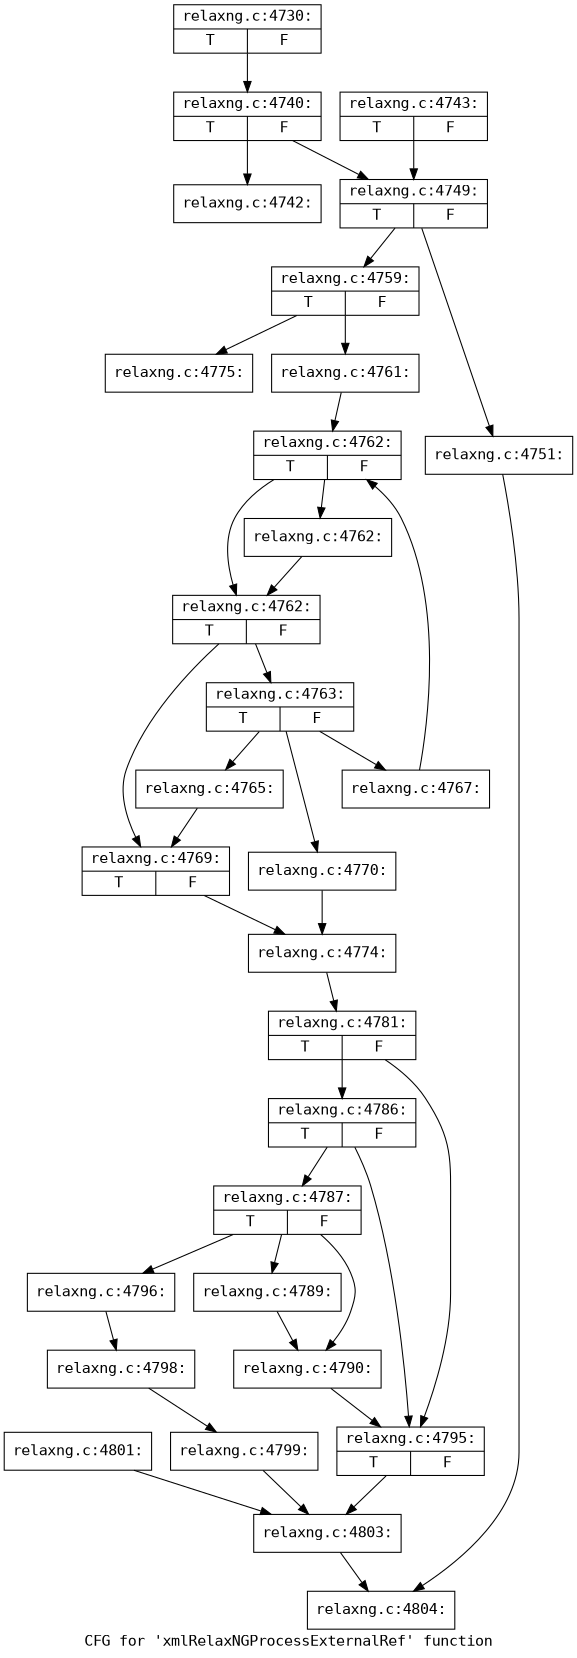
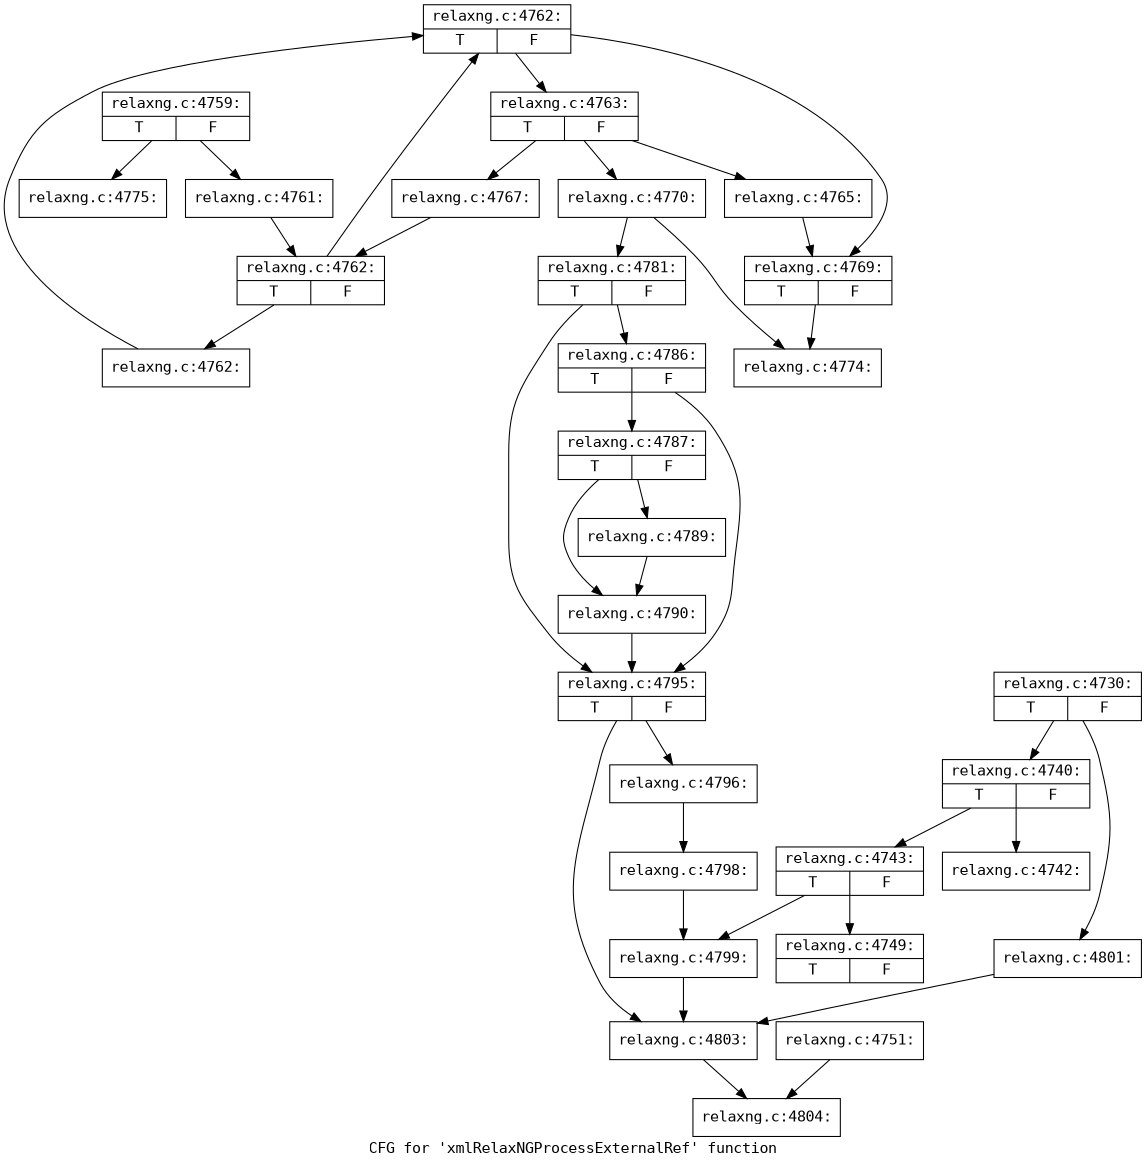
edge "relaxng.c:4740:" -> "relaxng.c:4749:": now "relaxng.c:4740:" -> "relaxng.c:4743:"
edge "relaxng.c:4749:" -> "relaxng.c:4759:": removed
edge "relaxng.c:4749:" -> "relaxng.c:4751:": removed
edge "relaxng.c:4730:" -> "relaxng.c:4801:": added
edge "relaxng.c:4743:" -> "relaxng.c:4799:": added
edge "relaxng.c:4774:" -> "relaxng.c:4781:": now "relaxng.c:4770:" -> "relaxng.c:4781:"
edge "relaxng.c:4787:" -> "relaxng.c:4796:": now "relaxng.c:4795:" -> "relaxng.c:4796:"
